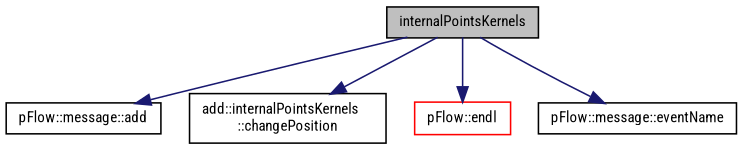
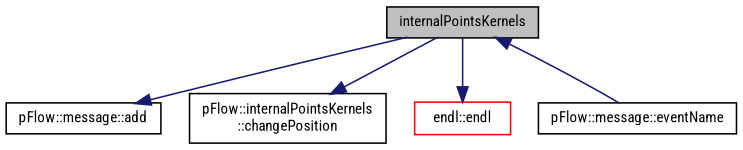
edge "internalPointsKernels" -> "pFlow::message::eventName": reversed
node "add::internalPointsKernels ::changePosition": label "add::internalPointsKernels ::changePosition" -> "pFlow::internalPointsKernels ::changePosition"
node "pFlow::endl": label "pFlow::endl" -> "endl::endl"
